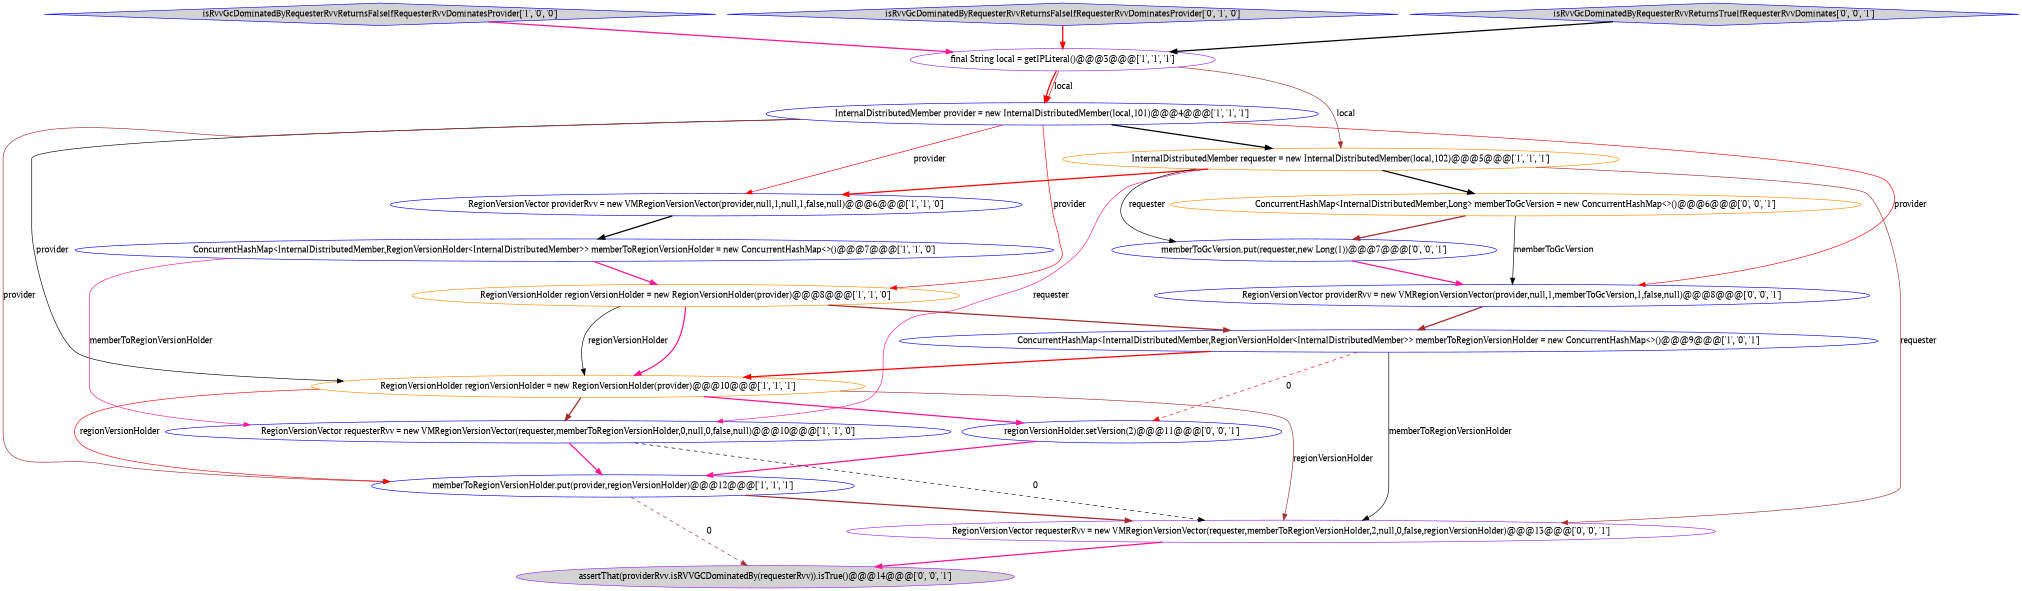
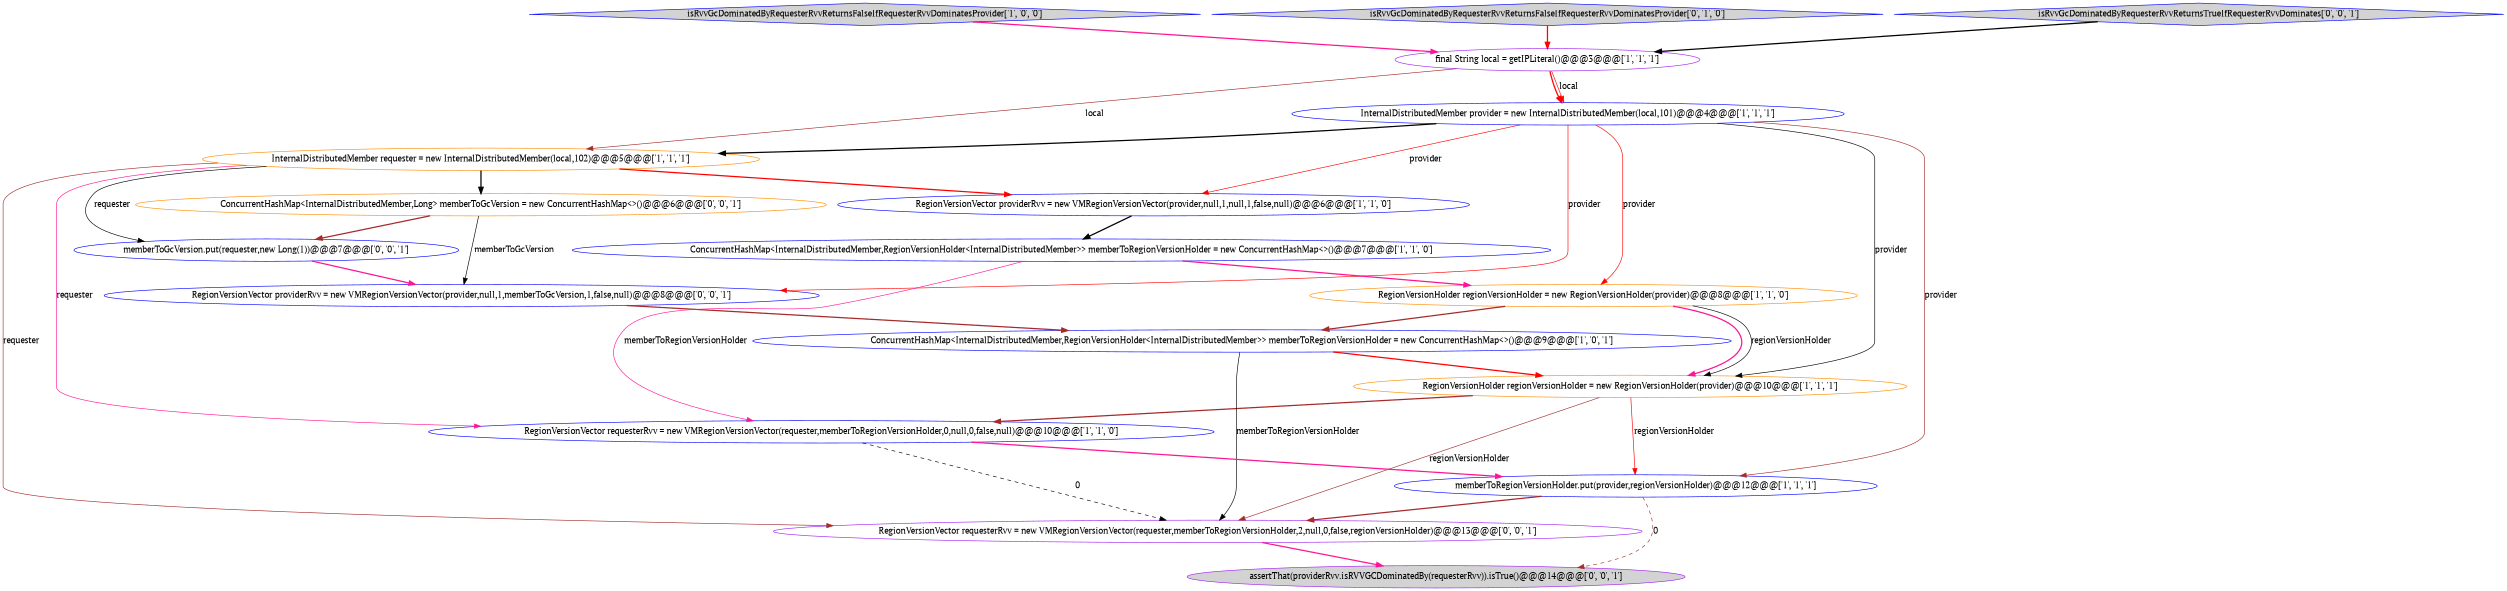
node "regionVersionHolder.setVersion(2)@@@11@@@['0', '0', '1']": removed
